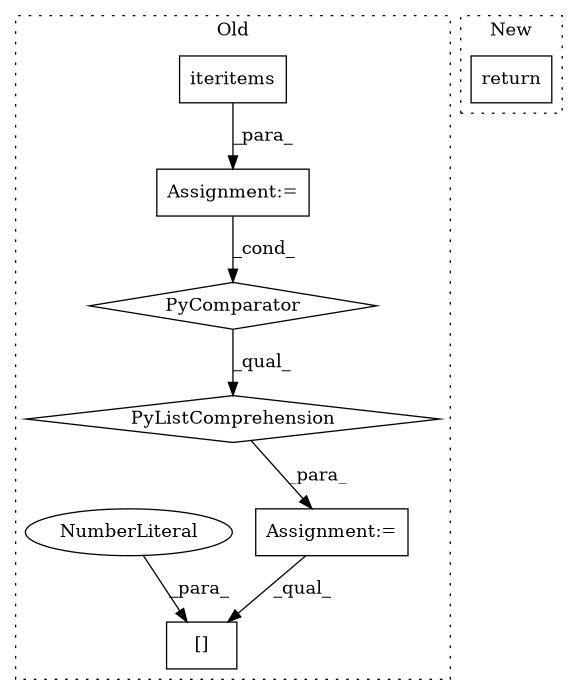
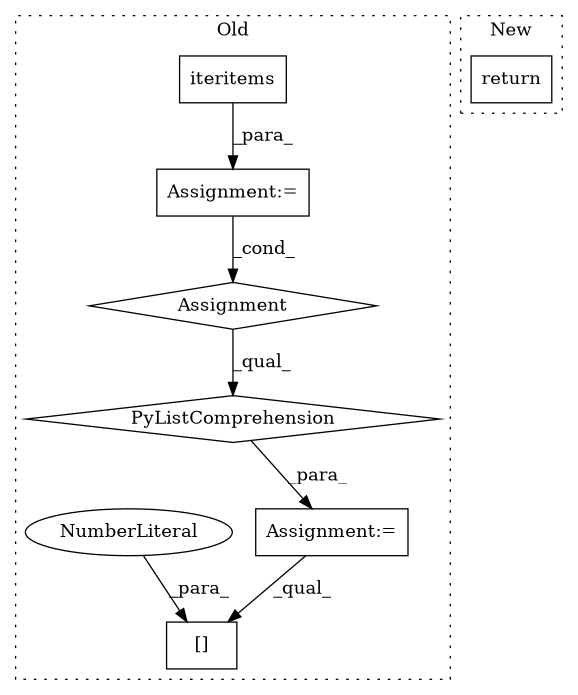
node "PyComparator": label "PyComparator" -> "Assignment"
